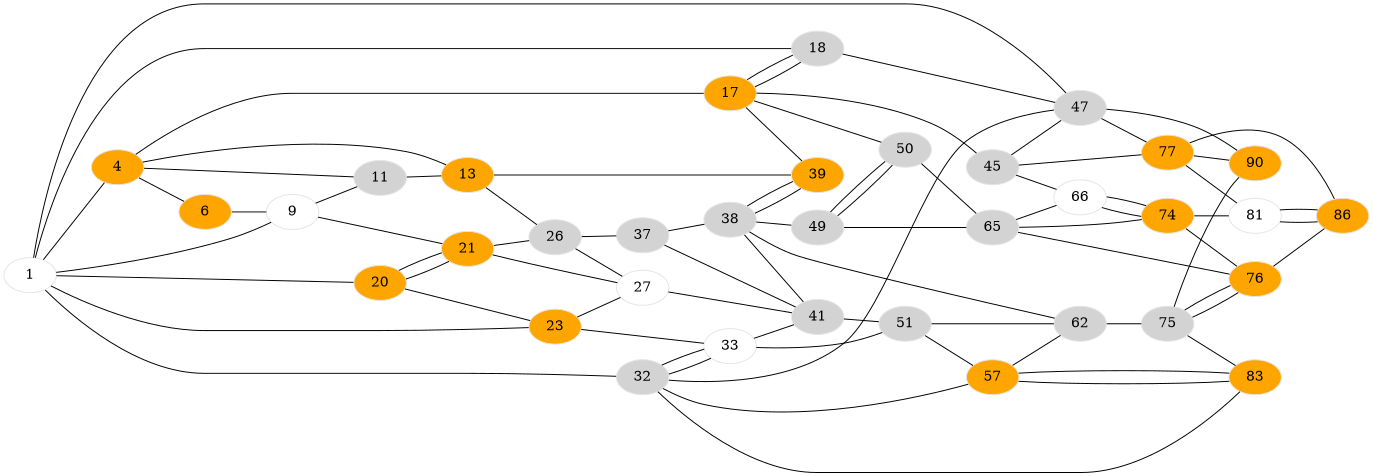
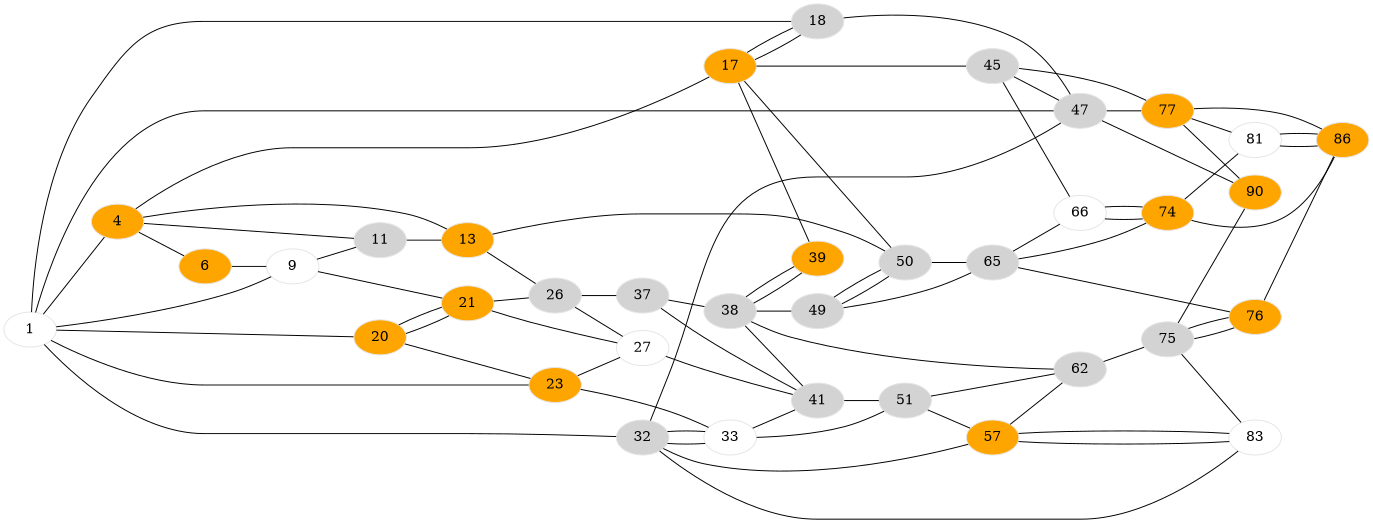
edge "13" -- "39": now "13" -- "50"
edge "74" -- "76": now "74" -- "86"
node "83": fillcolor orange -> white
